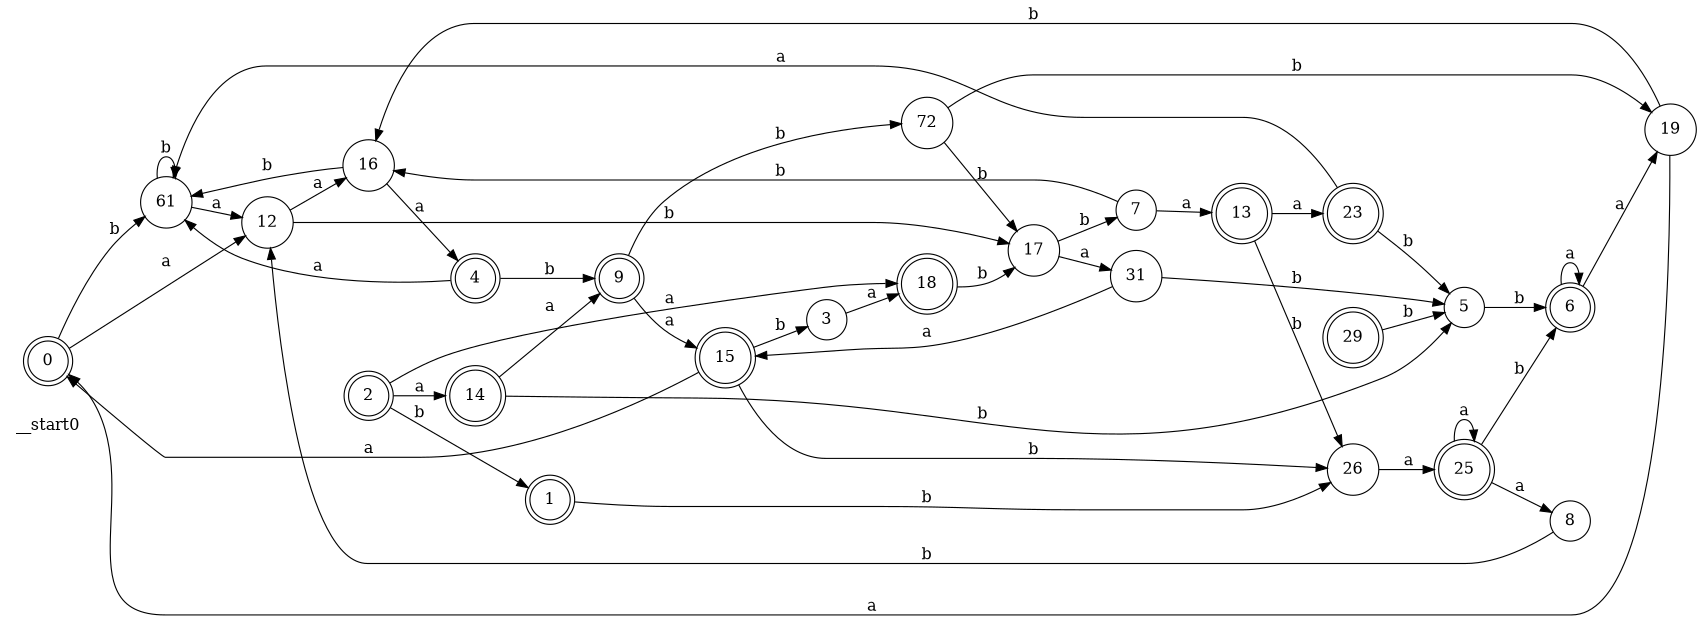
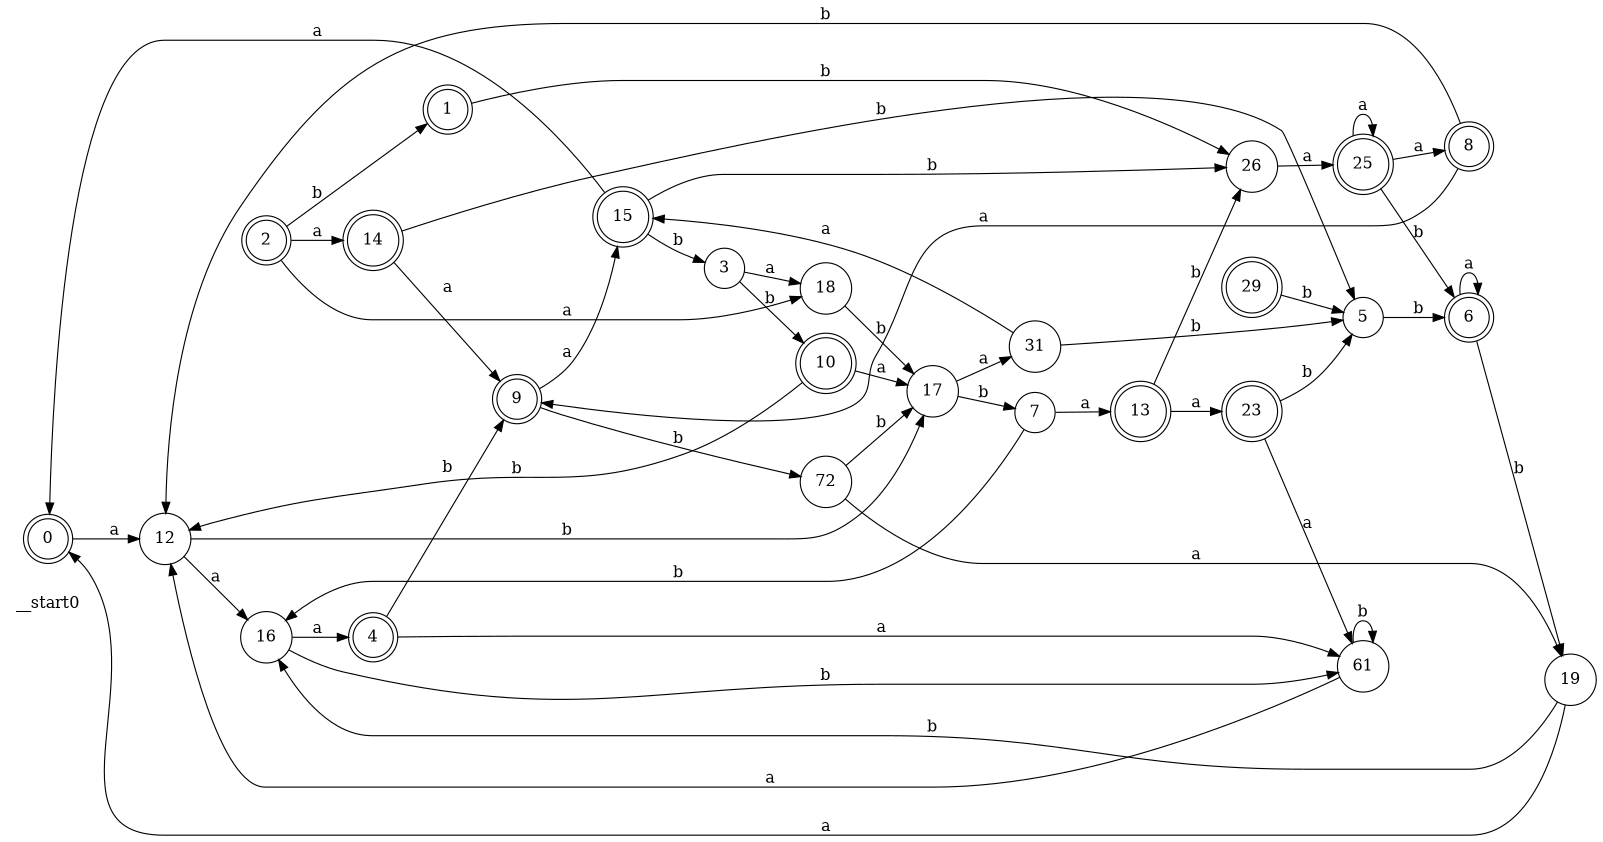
edge "72" -> "19": label "b" -> "a"
edge "6" -> "19": label "a" -> "b"
edge "8" -> "9": added, label "a"
edge "0" -> "61": removed, label "b"
node "18": shape doublecircle -> circle
node "10": added
node "8": shape circle -> doublecircle
